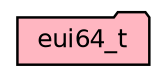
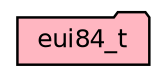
node "eui64_t": label "eui64_t" -> "eui84_t"
